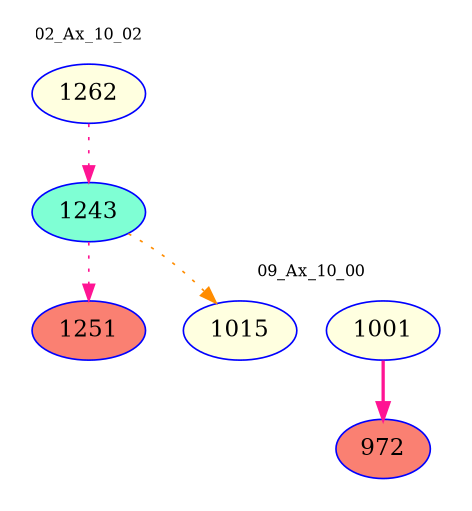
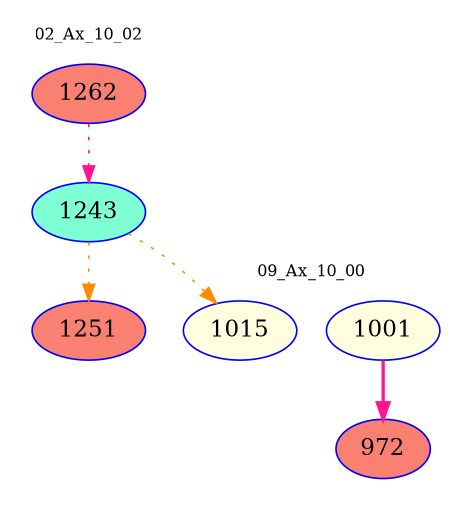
node "1262": fillcolor lightyellow -> salmon
edge "1243" -> "1251": color deeppink -> darkorange
